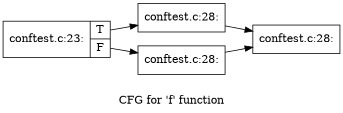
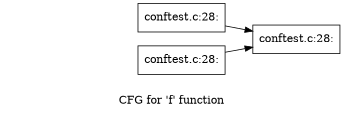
node "conftest.c:23:": removed
